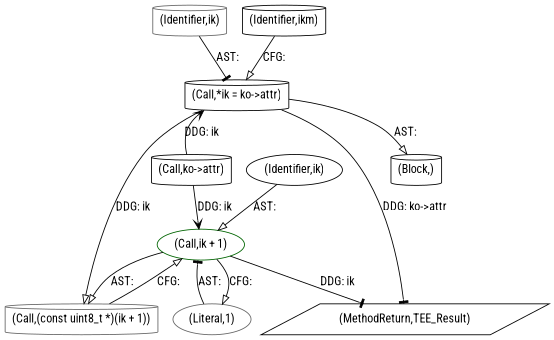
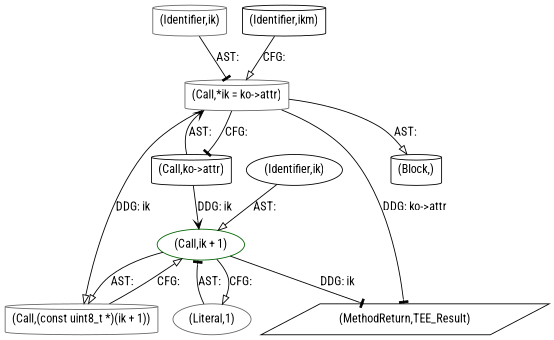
node "(Call,*ik = ko->attr)": color black -> gray40
edge "(Call,*ik = ko->attr)" -> "(Call,ko->attr)": added, label "CFG:"
edge "(Call,ko->attr)" -> "(Call,*ik = ko->attr)": label "DDG: ik" -> "AST: "
